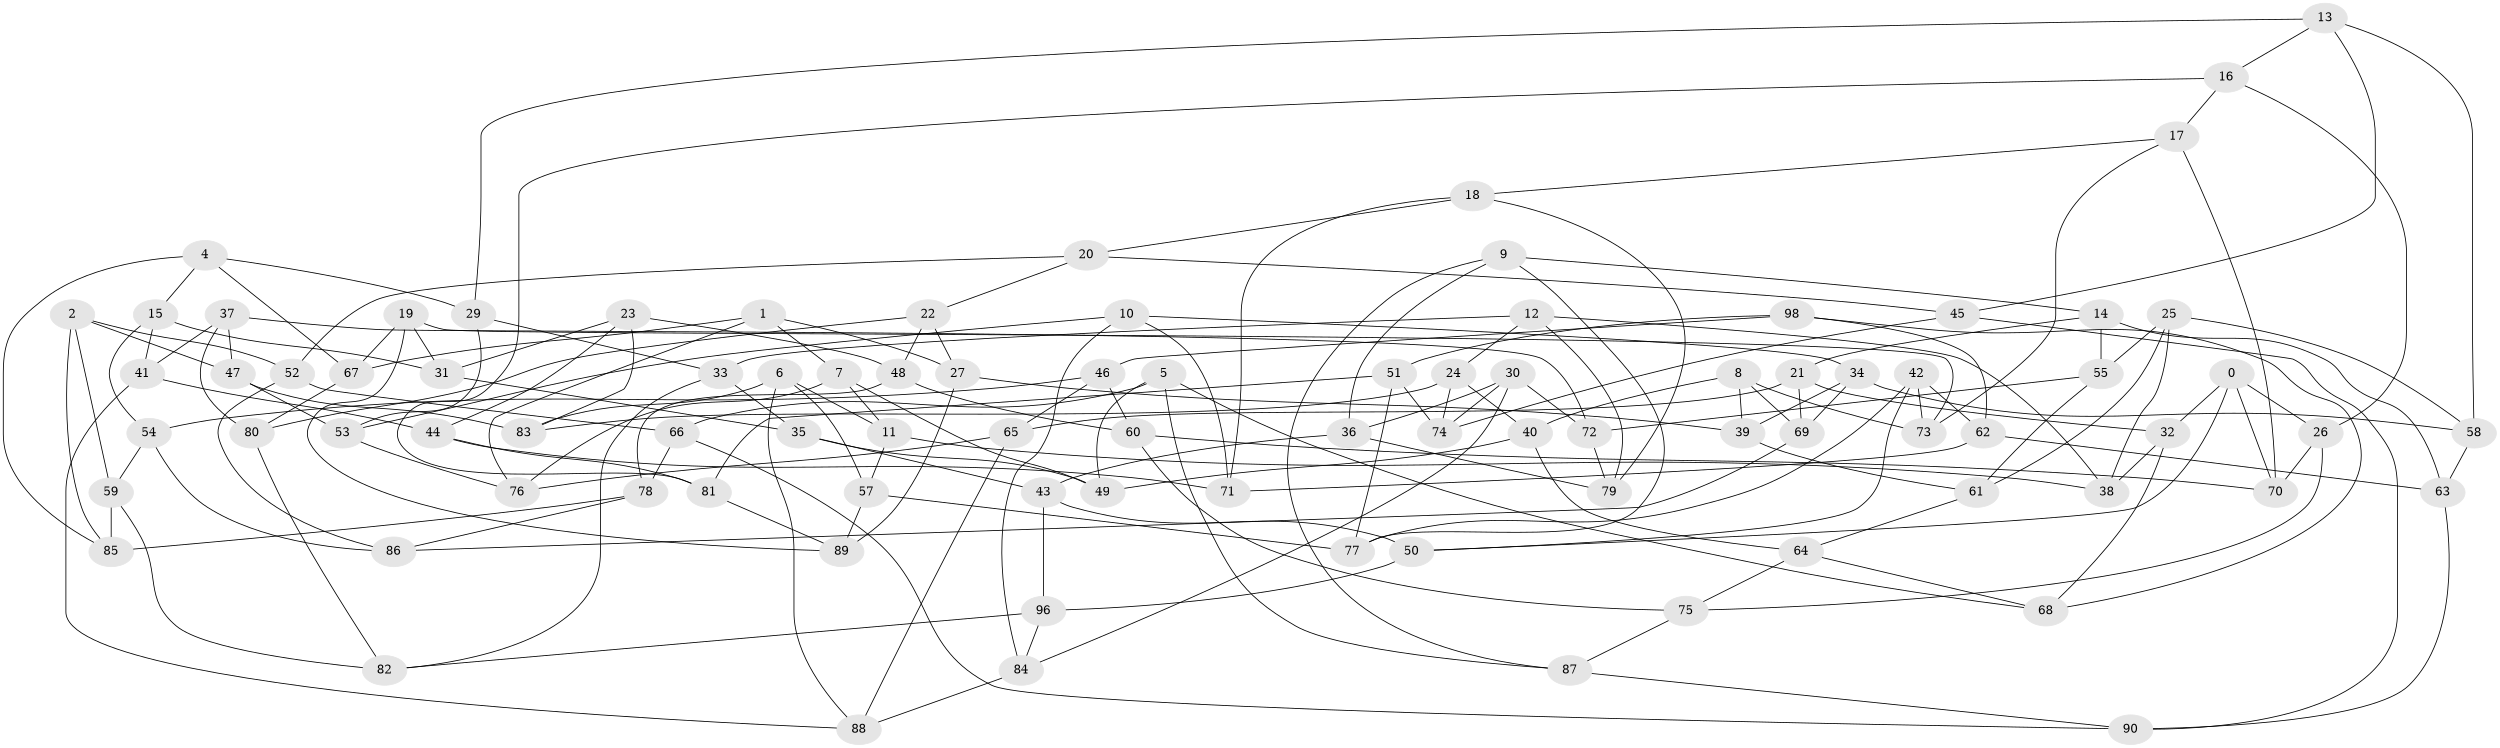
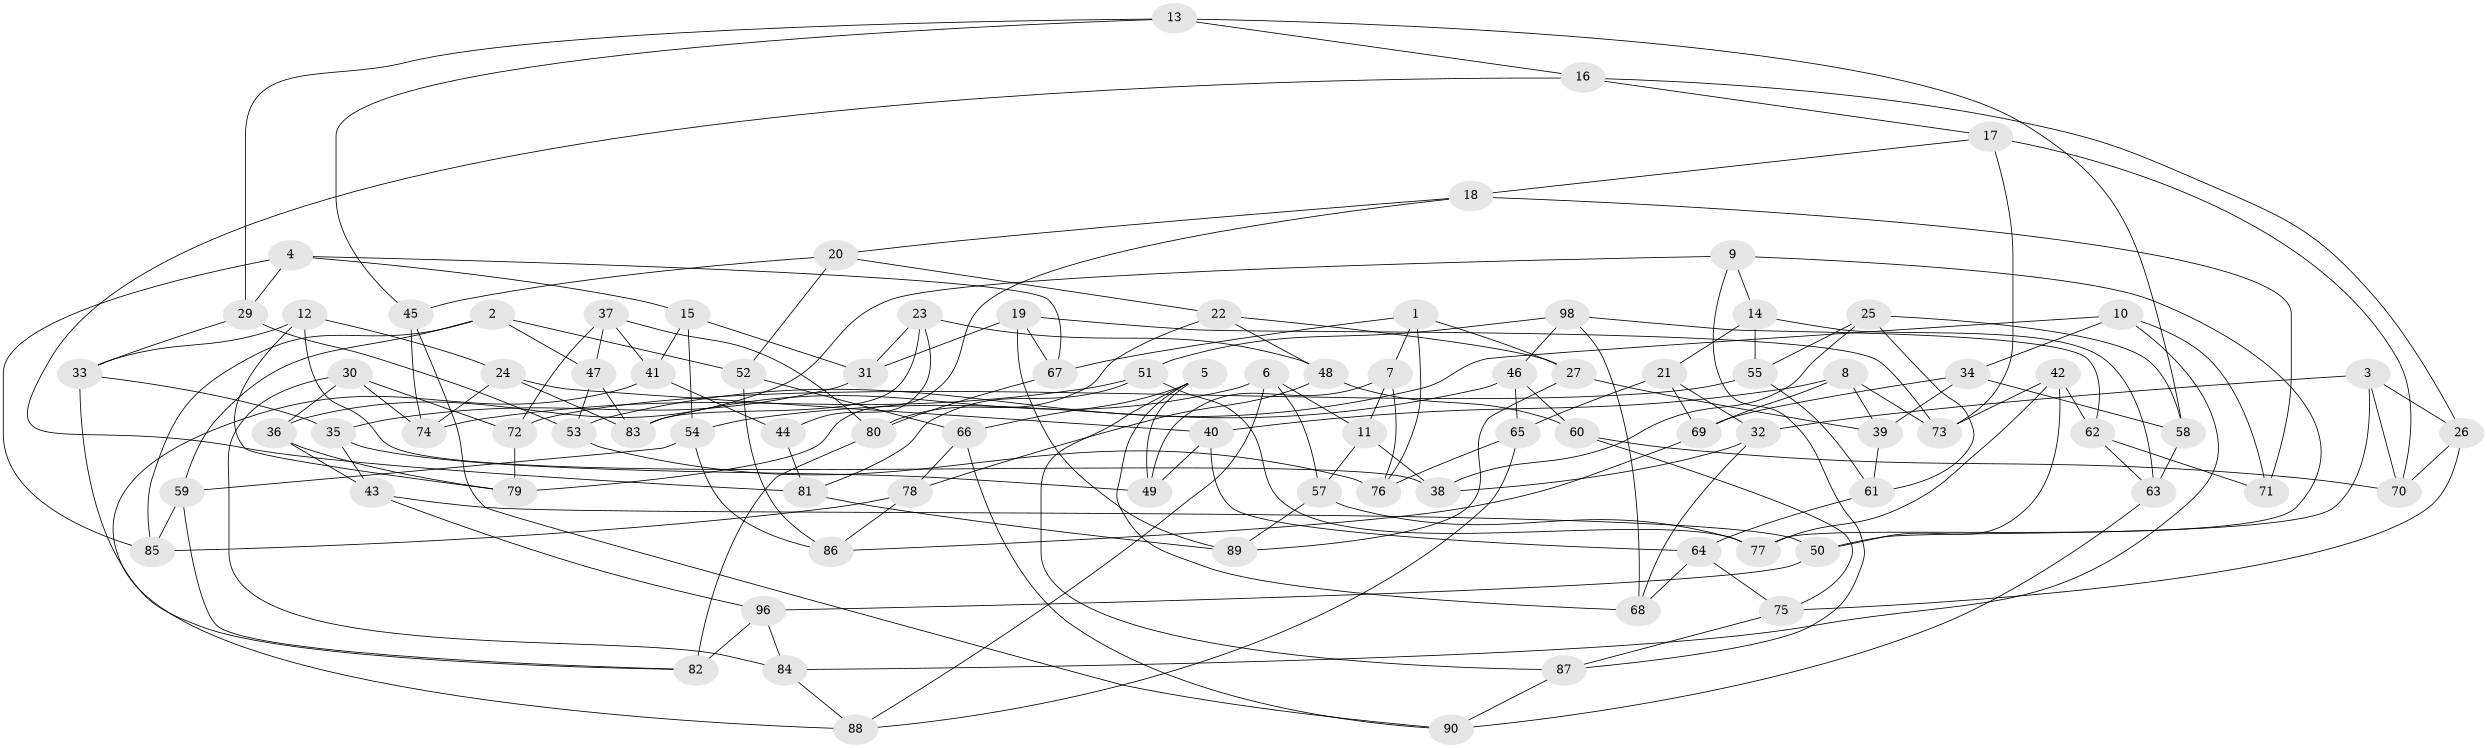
node "0": label "0" -> "3"
edge "44" -- "71": removed
